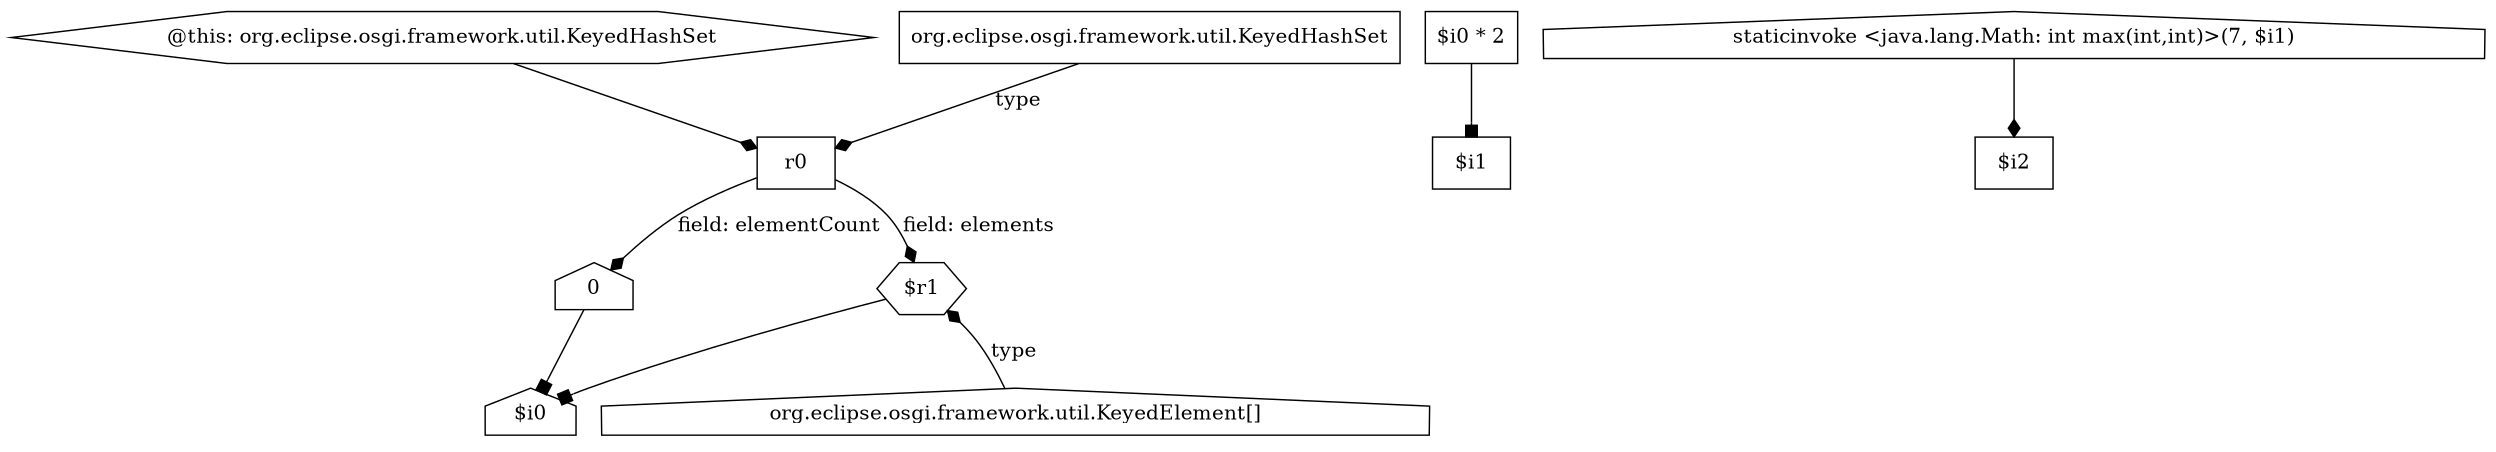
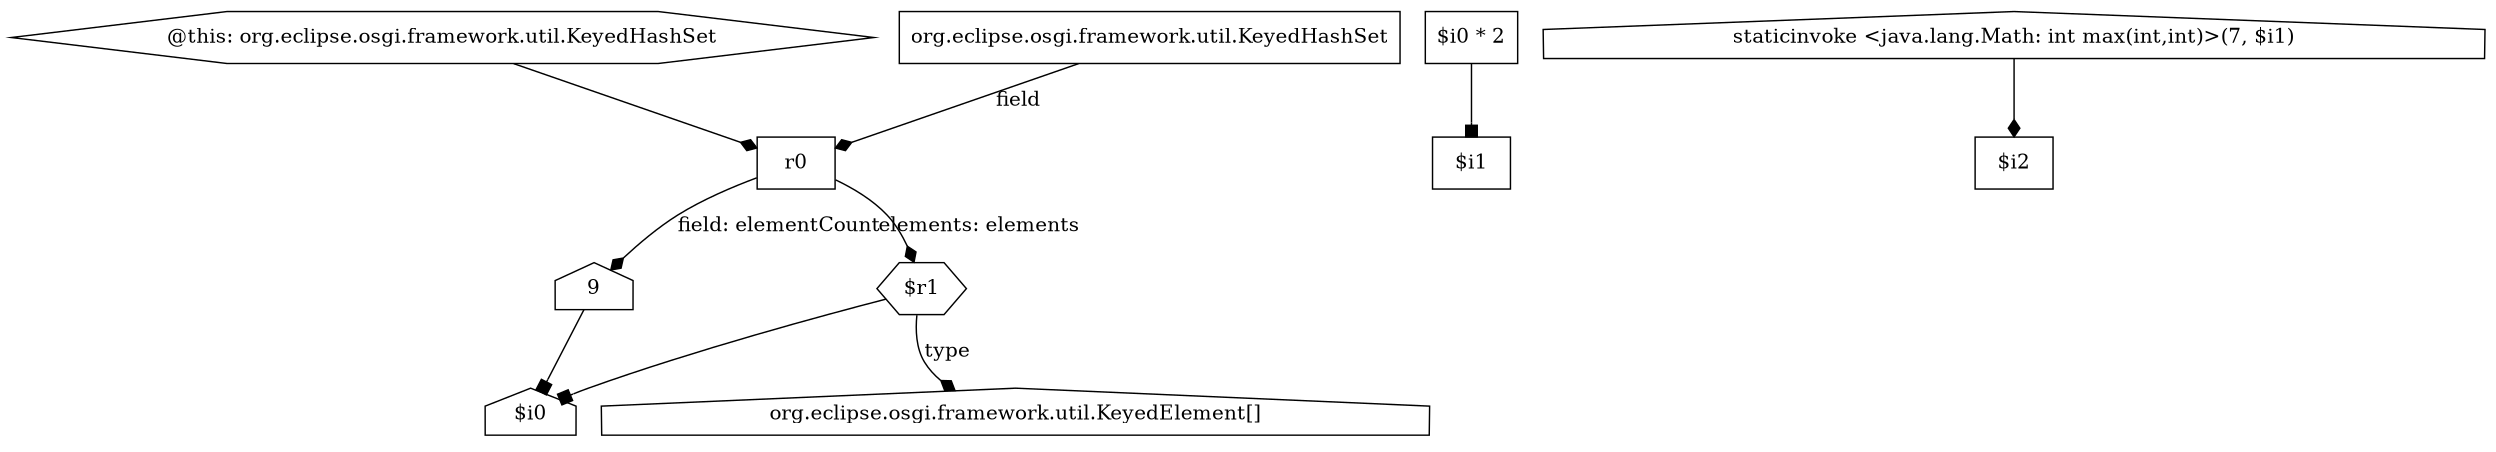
edge "org.eclipse.osgi.framework.util.KeyedHashSet" -> "r0": label "type" -> "field"
edge "r0" -> "$r1": label "field: elements" -> "elements: elements"
node "0": label "0" -> "9"
edge "org.eclipse.osgi.framework.util.KeyedElement[]" -> "$r1": reversed
